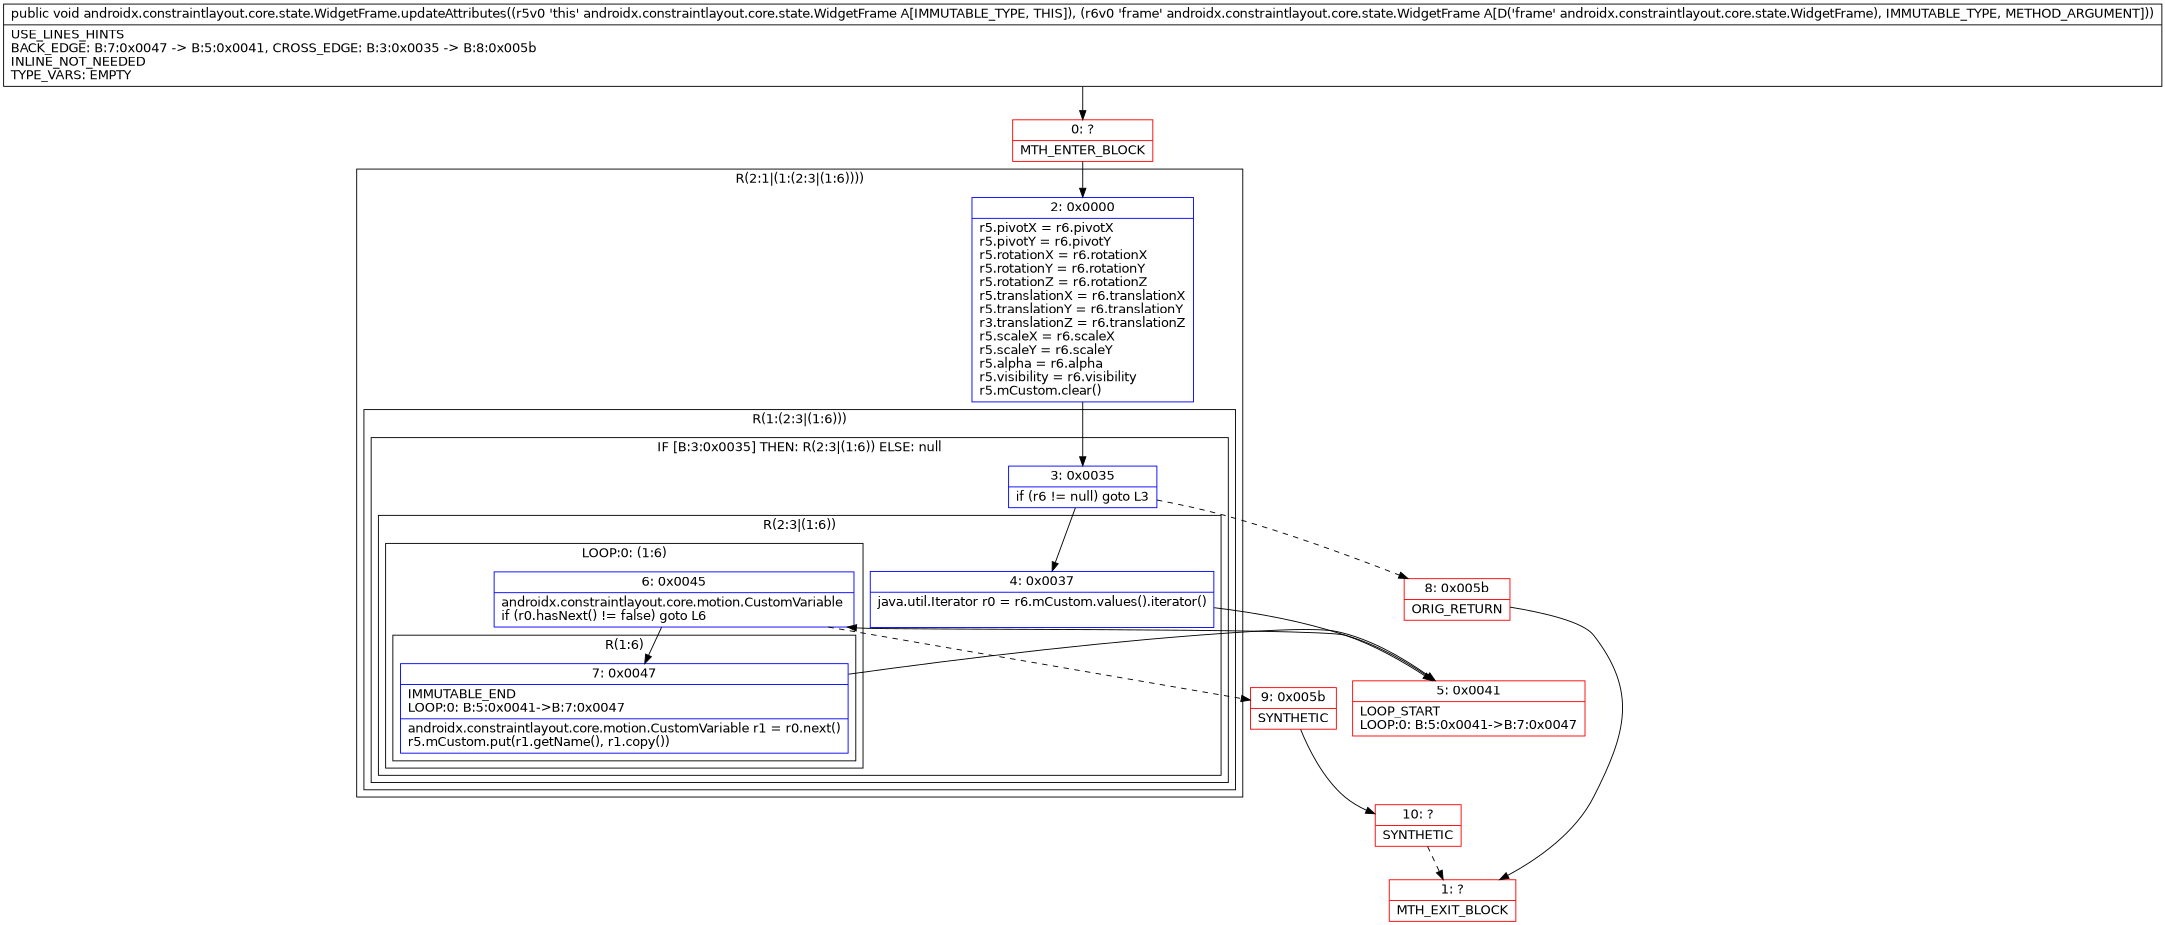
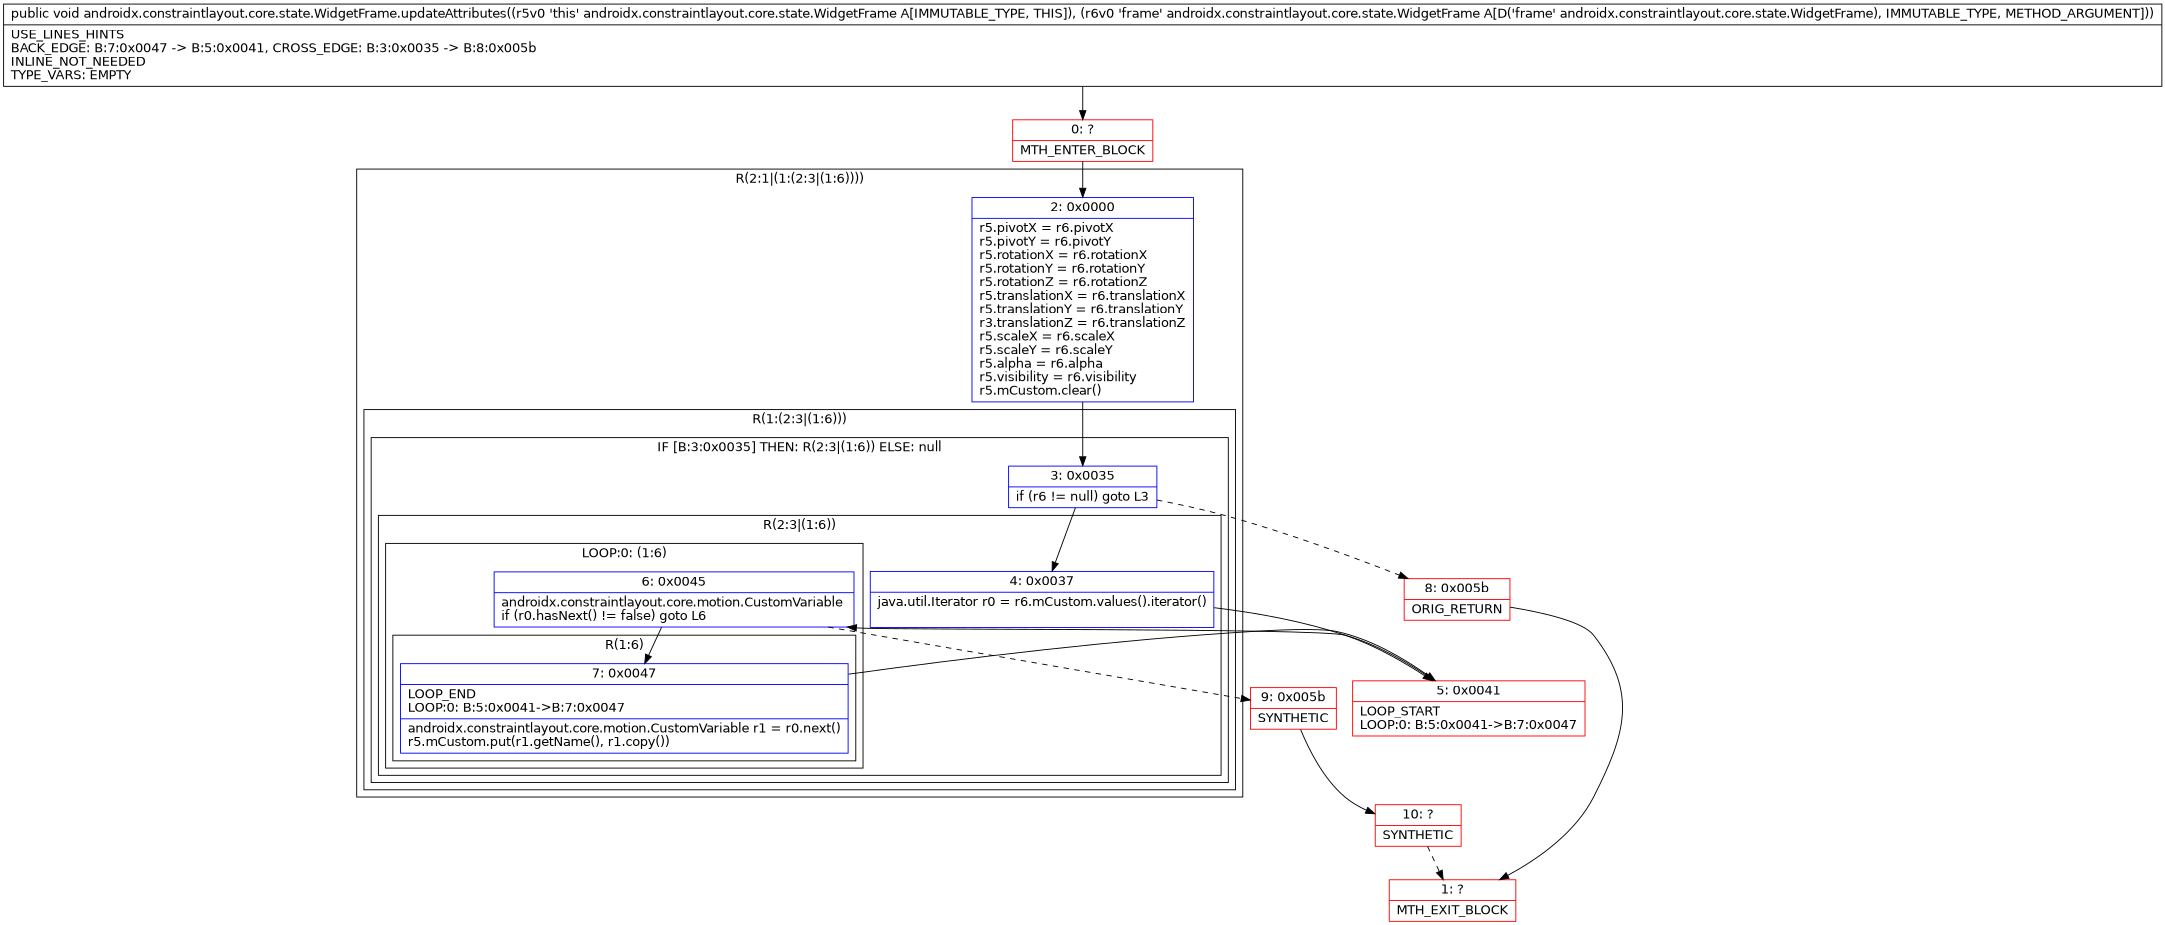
node "7: 0x0047": text "IMMUTABLE_END" -> "LOOP_END"
